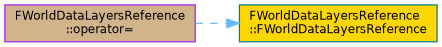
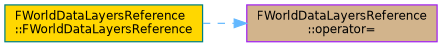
edge "FWorldDataLayersReference ::operator=" -> "FWorldDataLayersReference ::FWorldDataLayersReference": reversed
